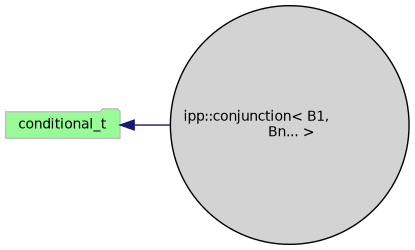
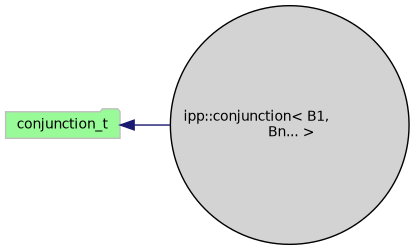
node "conditional_t": label "conditional_t" -> "conjunction_t"
